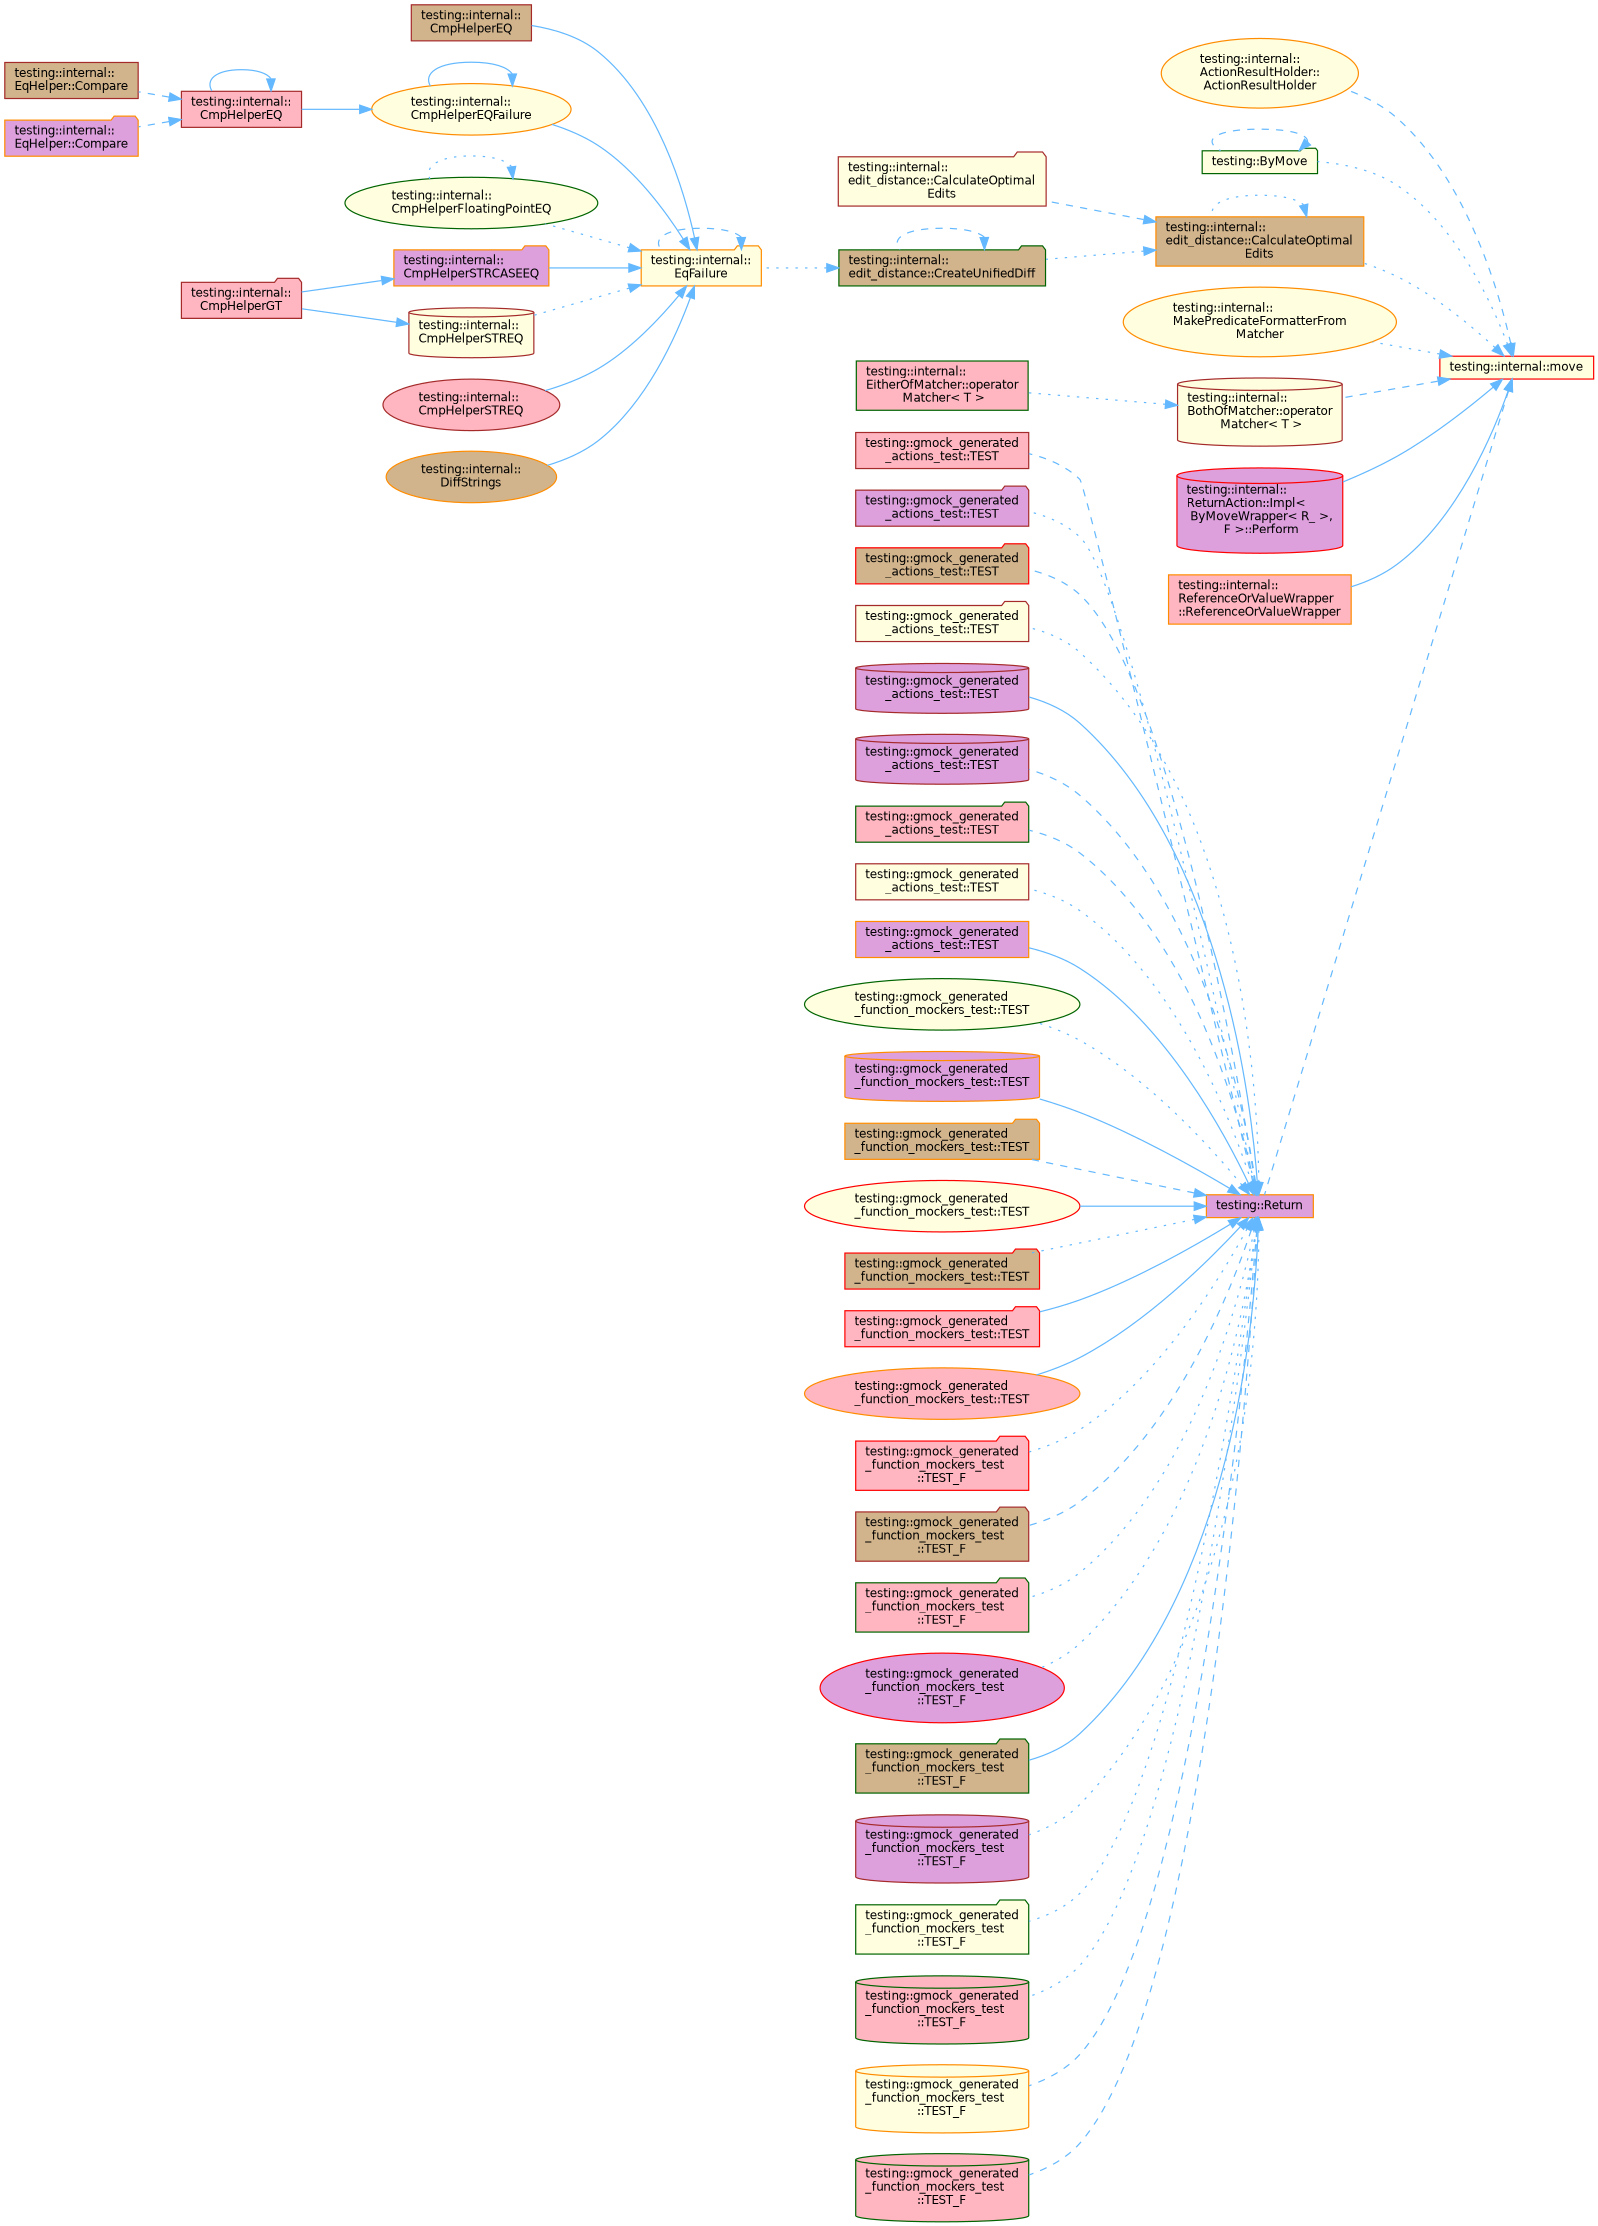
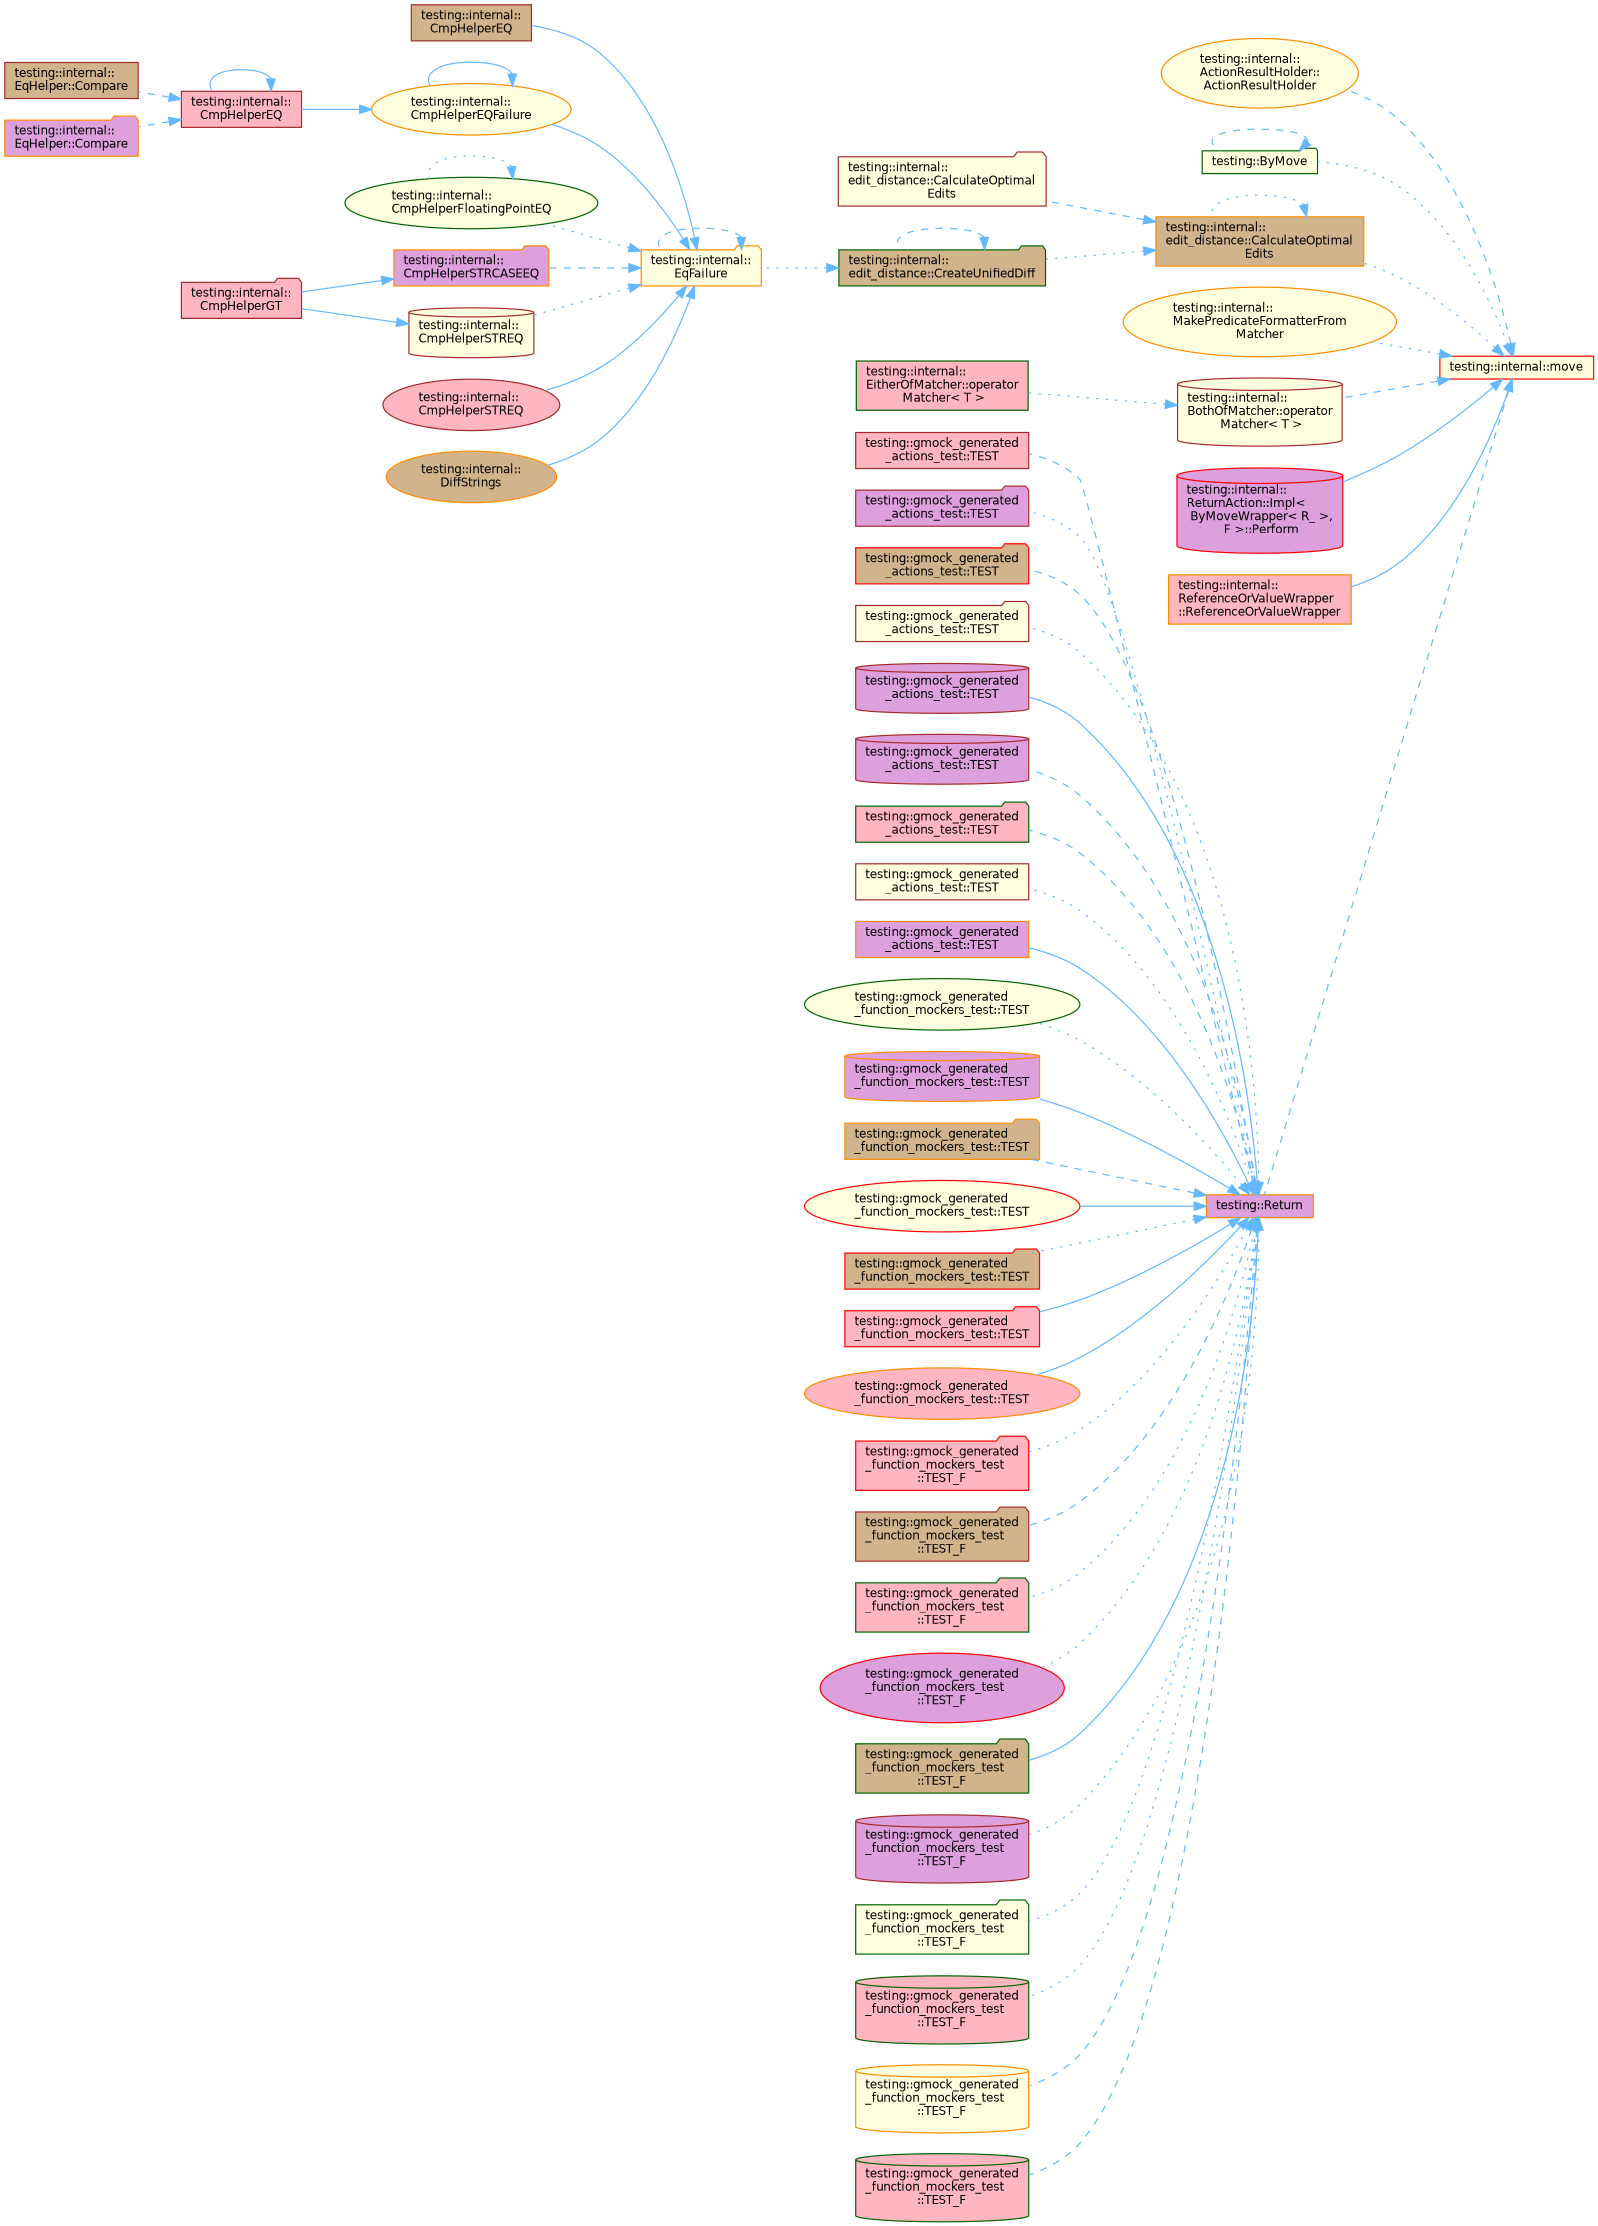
edge "testing::internal:: CmpHelperSTRCASEEQ" -> "testing::internal:: EqFailure": style solid -> dashed
